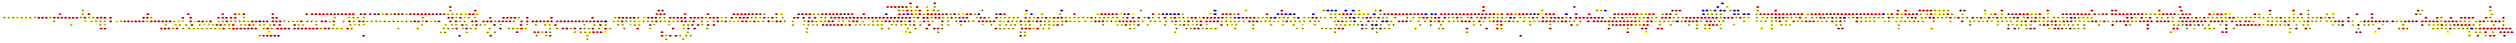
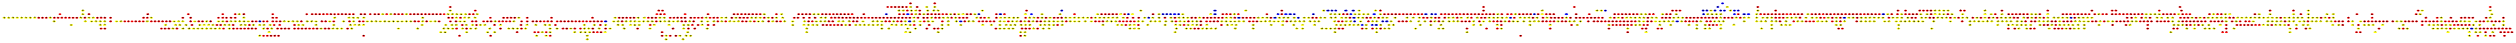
node "1788": added
